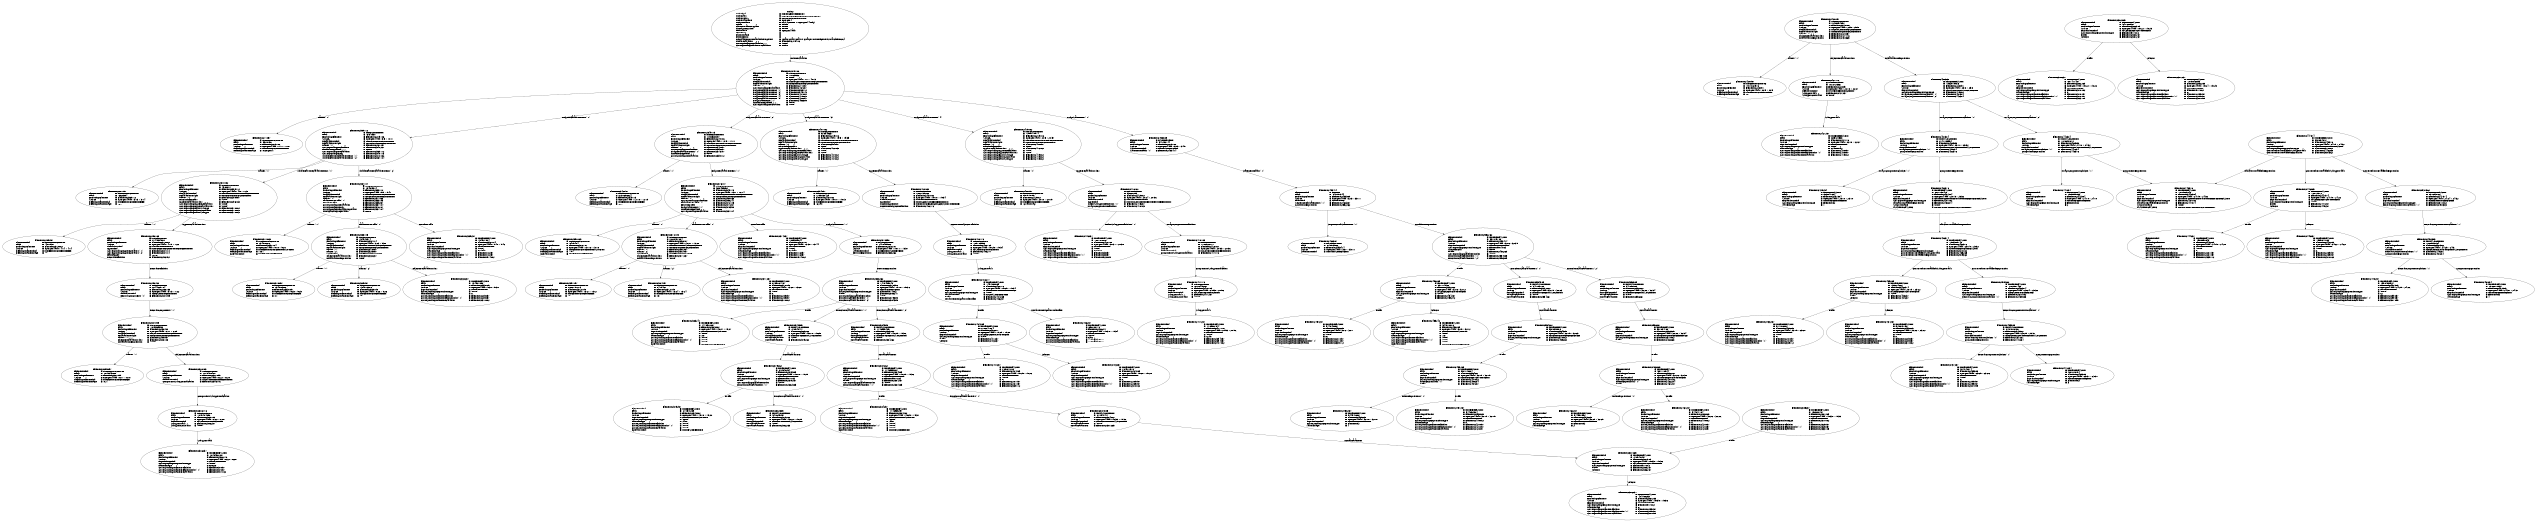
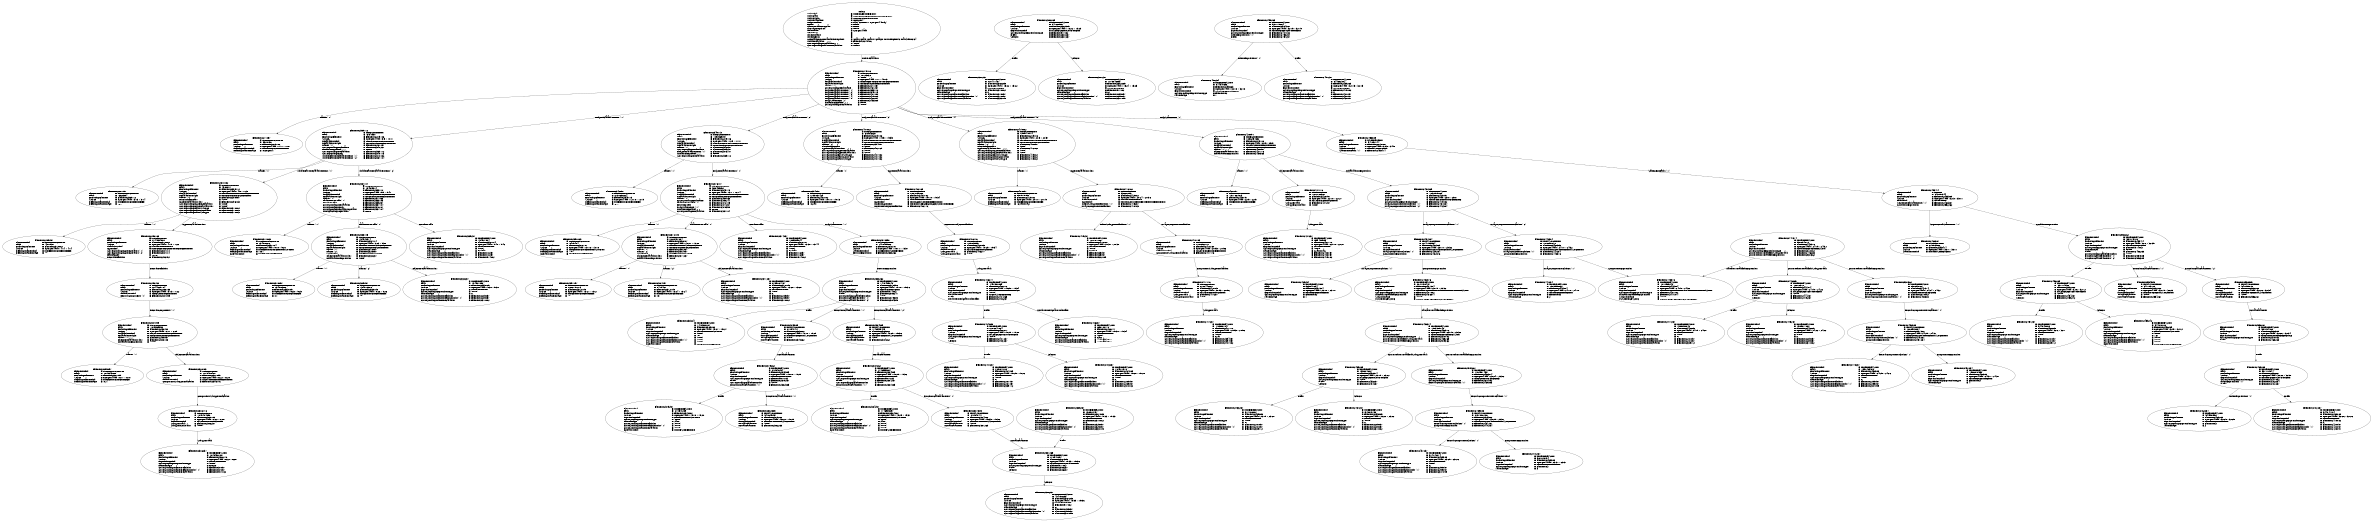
edge "Element_2279106" -> "Element_2428091": added, label "Body_Declarative_Items ( 5)"
node "Element_2554261": removed
